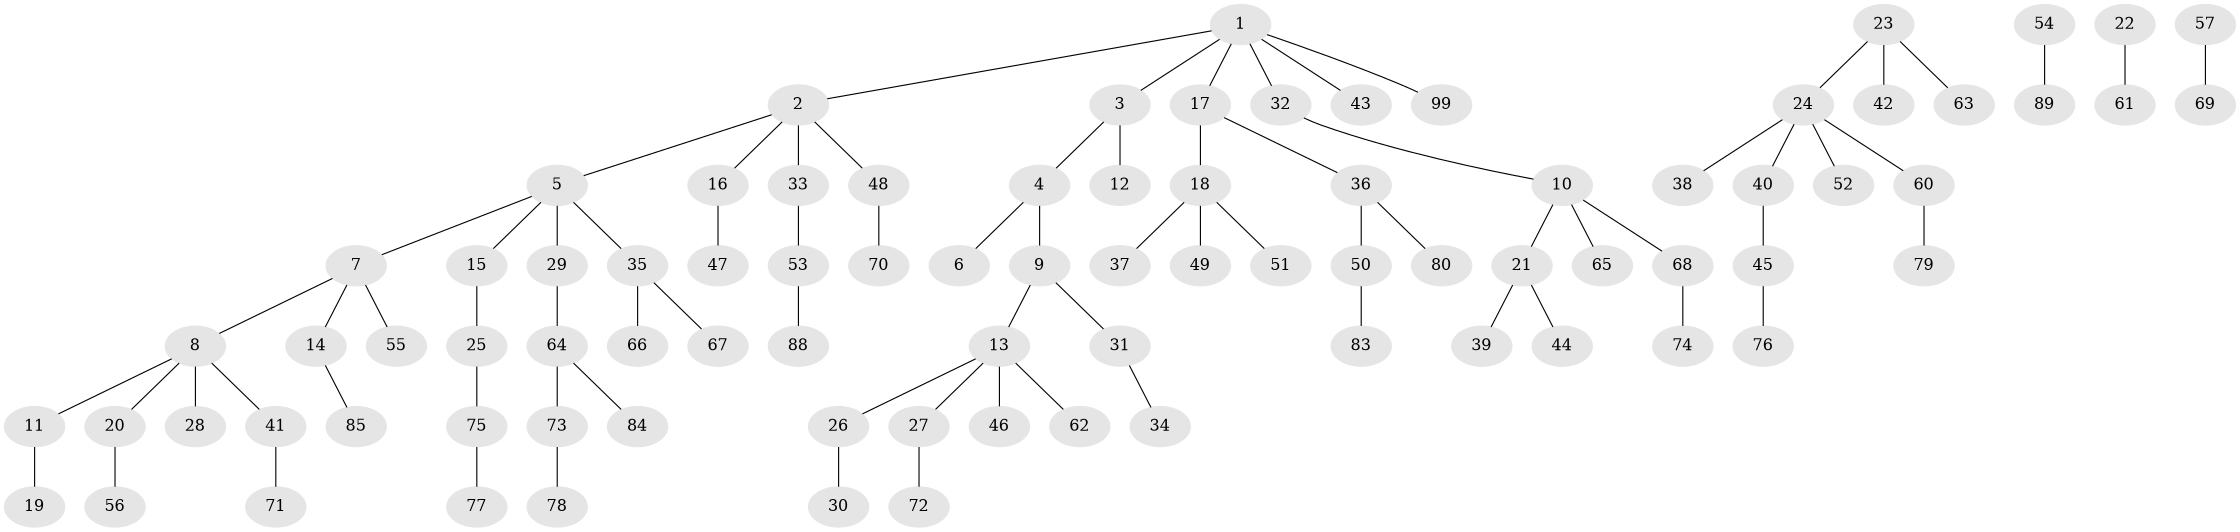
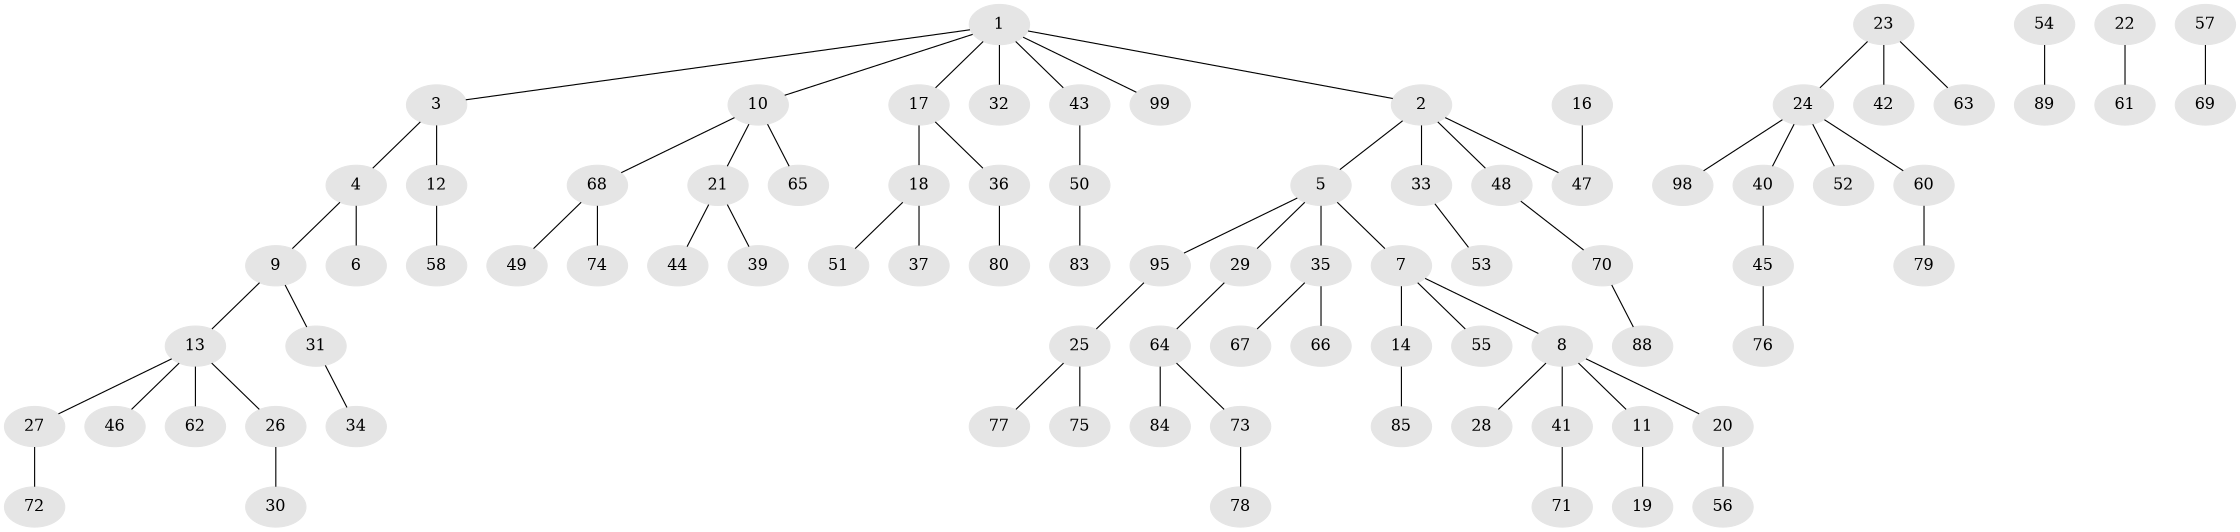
edge "2" -- "16": now "2" -- "47"
edge "32" -- "10": now "1" -- "10"
node "38": label "38" -> "98"
edge "18" -- "49": now "68" -- "49"
edge "36" -- "50": now "43" -- "50"
node "58": added
node "15": label "15" -> "95"
edge "53" -- "88": now "70" -- "88"
edge "75" -- "77": now "25" -- "77"
